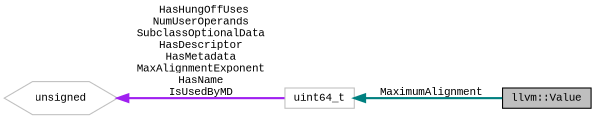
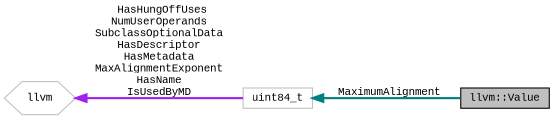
node "unsigned": label "unsigned" -> "llvm"
node "uint64_t": label "uint64_t" -> "uint84_t"
